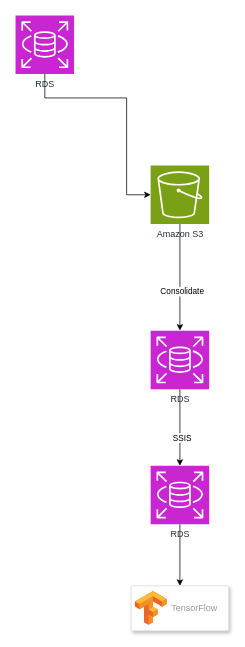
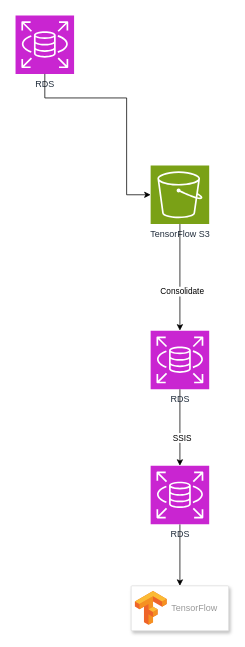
node "Amazon S3": label "Amazon S3" -> "TensorFlow S3"
